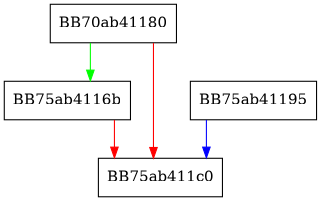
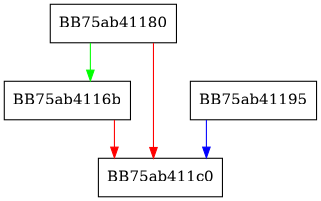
node "BB70ab41180": label "BB70ab41180" -> "BB75ab41180"
